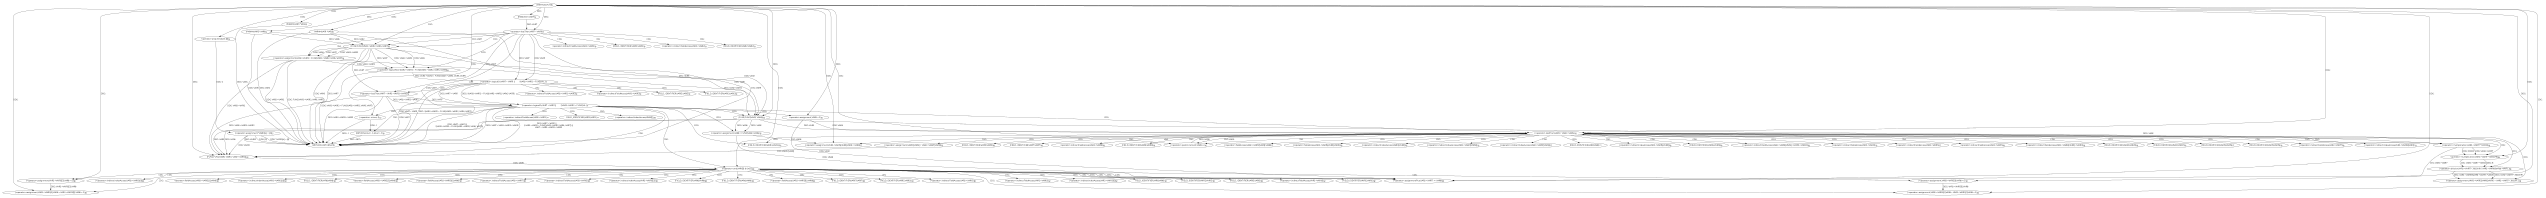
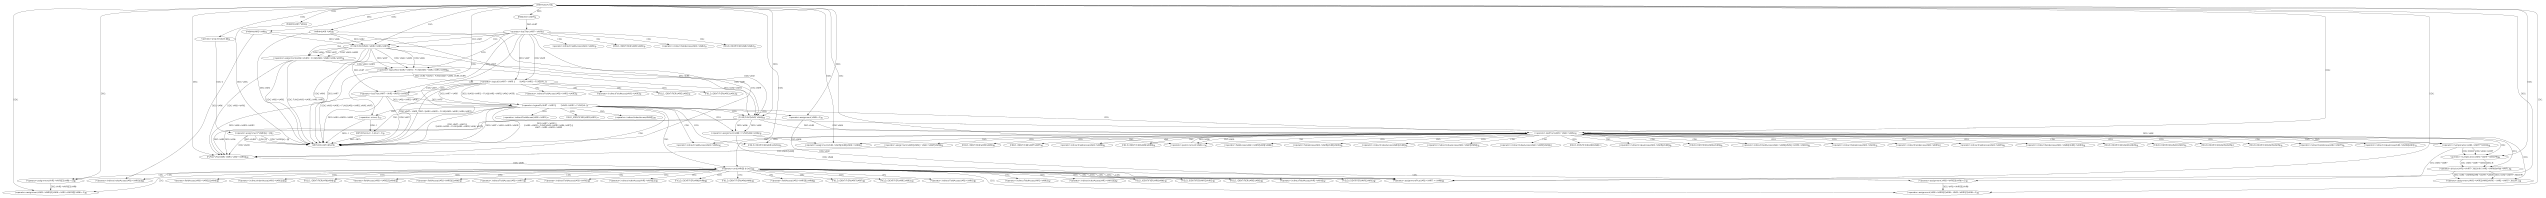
edge "(METHOD,FUN1)" -> "(<operator>.lessThan,VAR7 < VAR11)": removed, label "DDG:"
edge "(PARAM,VAR5* VAR6)" -> "(METHOD_RETURN,int)": now "(PARAM,VAR5* VAR6)" -> "(<operator>.indirectIndexAccess,VAR2->VAR15[0])"
node "(<operator>.indirectFieldAccess,VAR2->VAR14)": added
